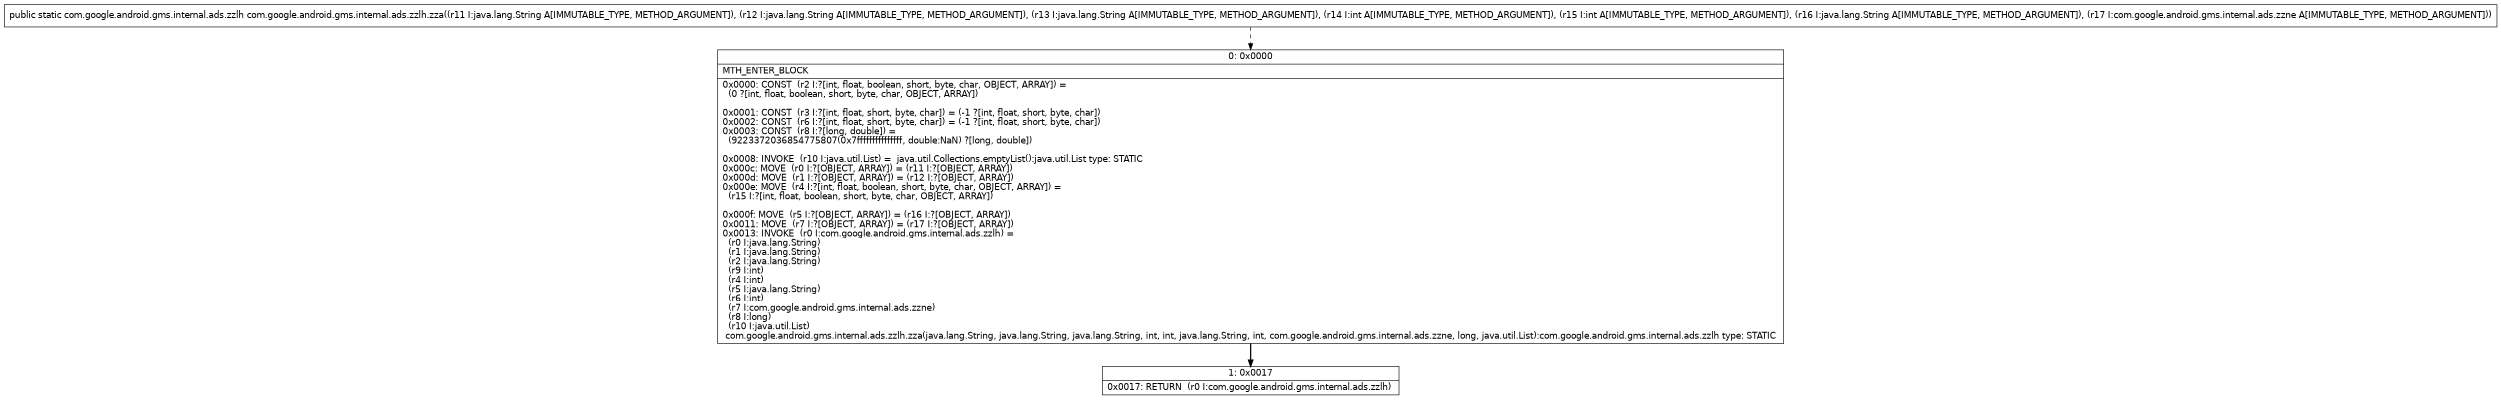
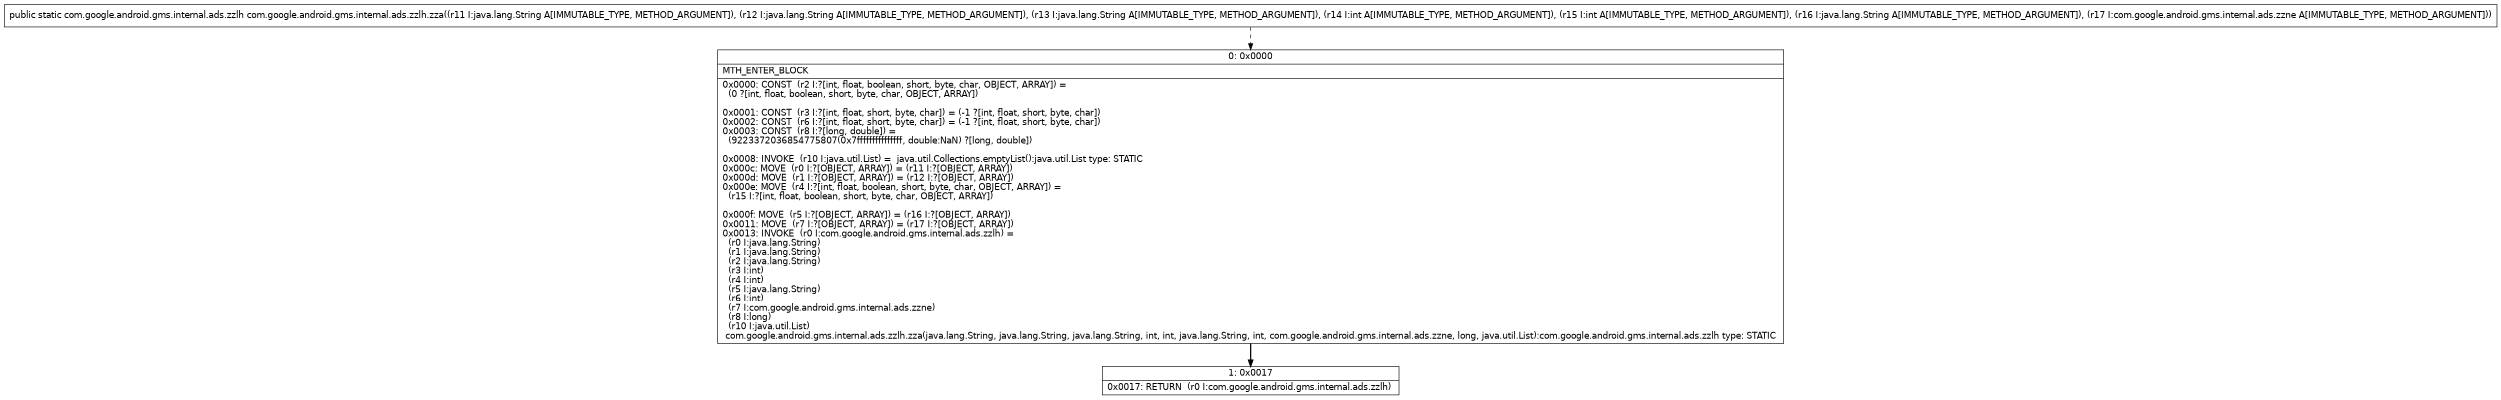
node "0: 0x0000": text "(r9 I:int)" -> "(r3 I:int)"
